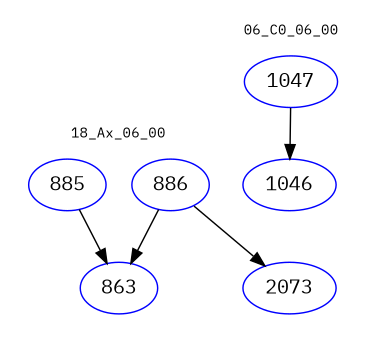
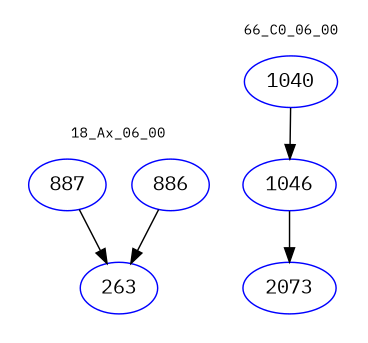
cluster "06_C0_06_00": label "06_C0_06_00" -> "66_C0_06_00"
node "1047": label "1047" -> "1040"
node "885": label "885" -> "887"
edge "886" -> "2073": now "1046" -> "2073"
node "863": label "863" -> "263"
